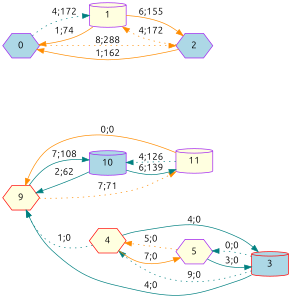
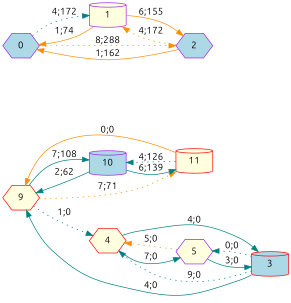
node "11": color purple -> red
edge "4" -> "9": reversed
edge "4" -> "5": color darkorange -> teal
